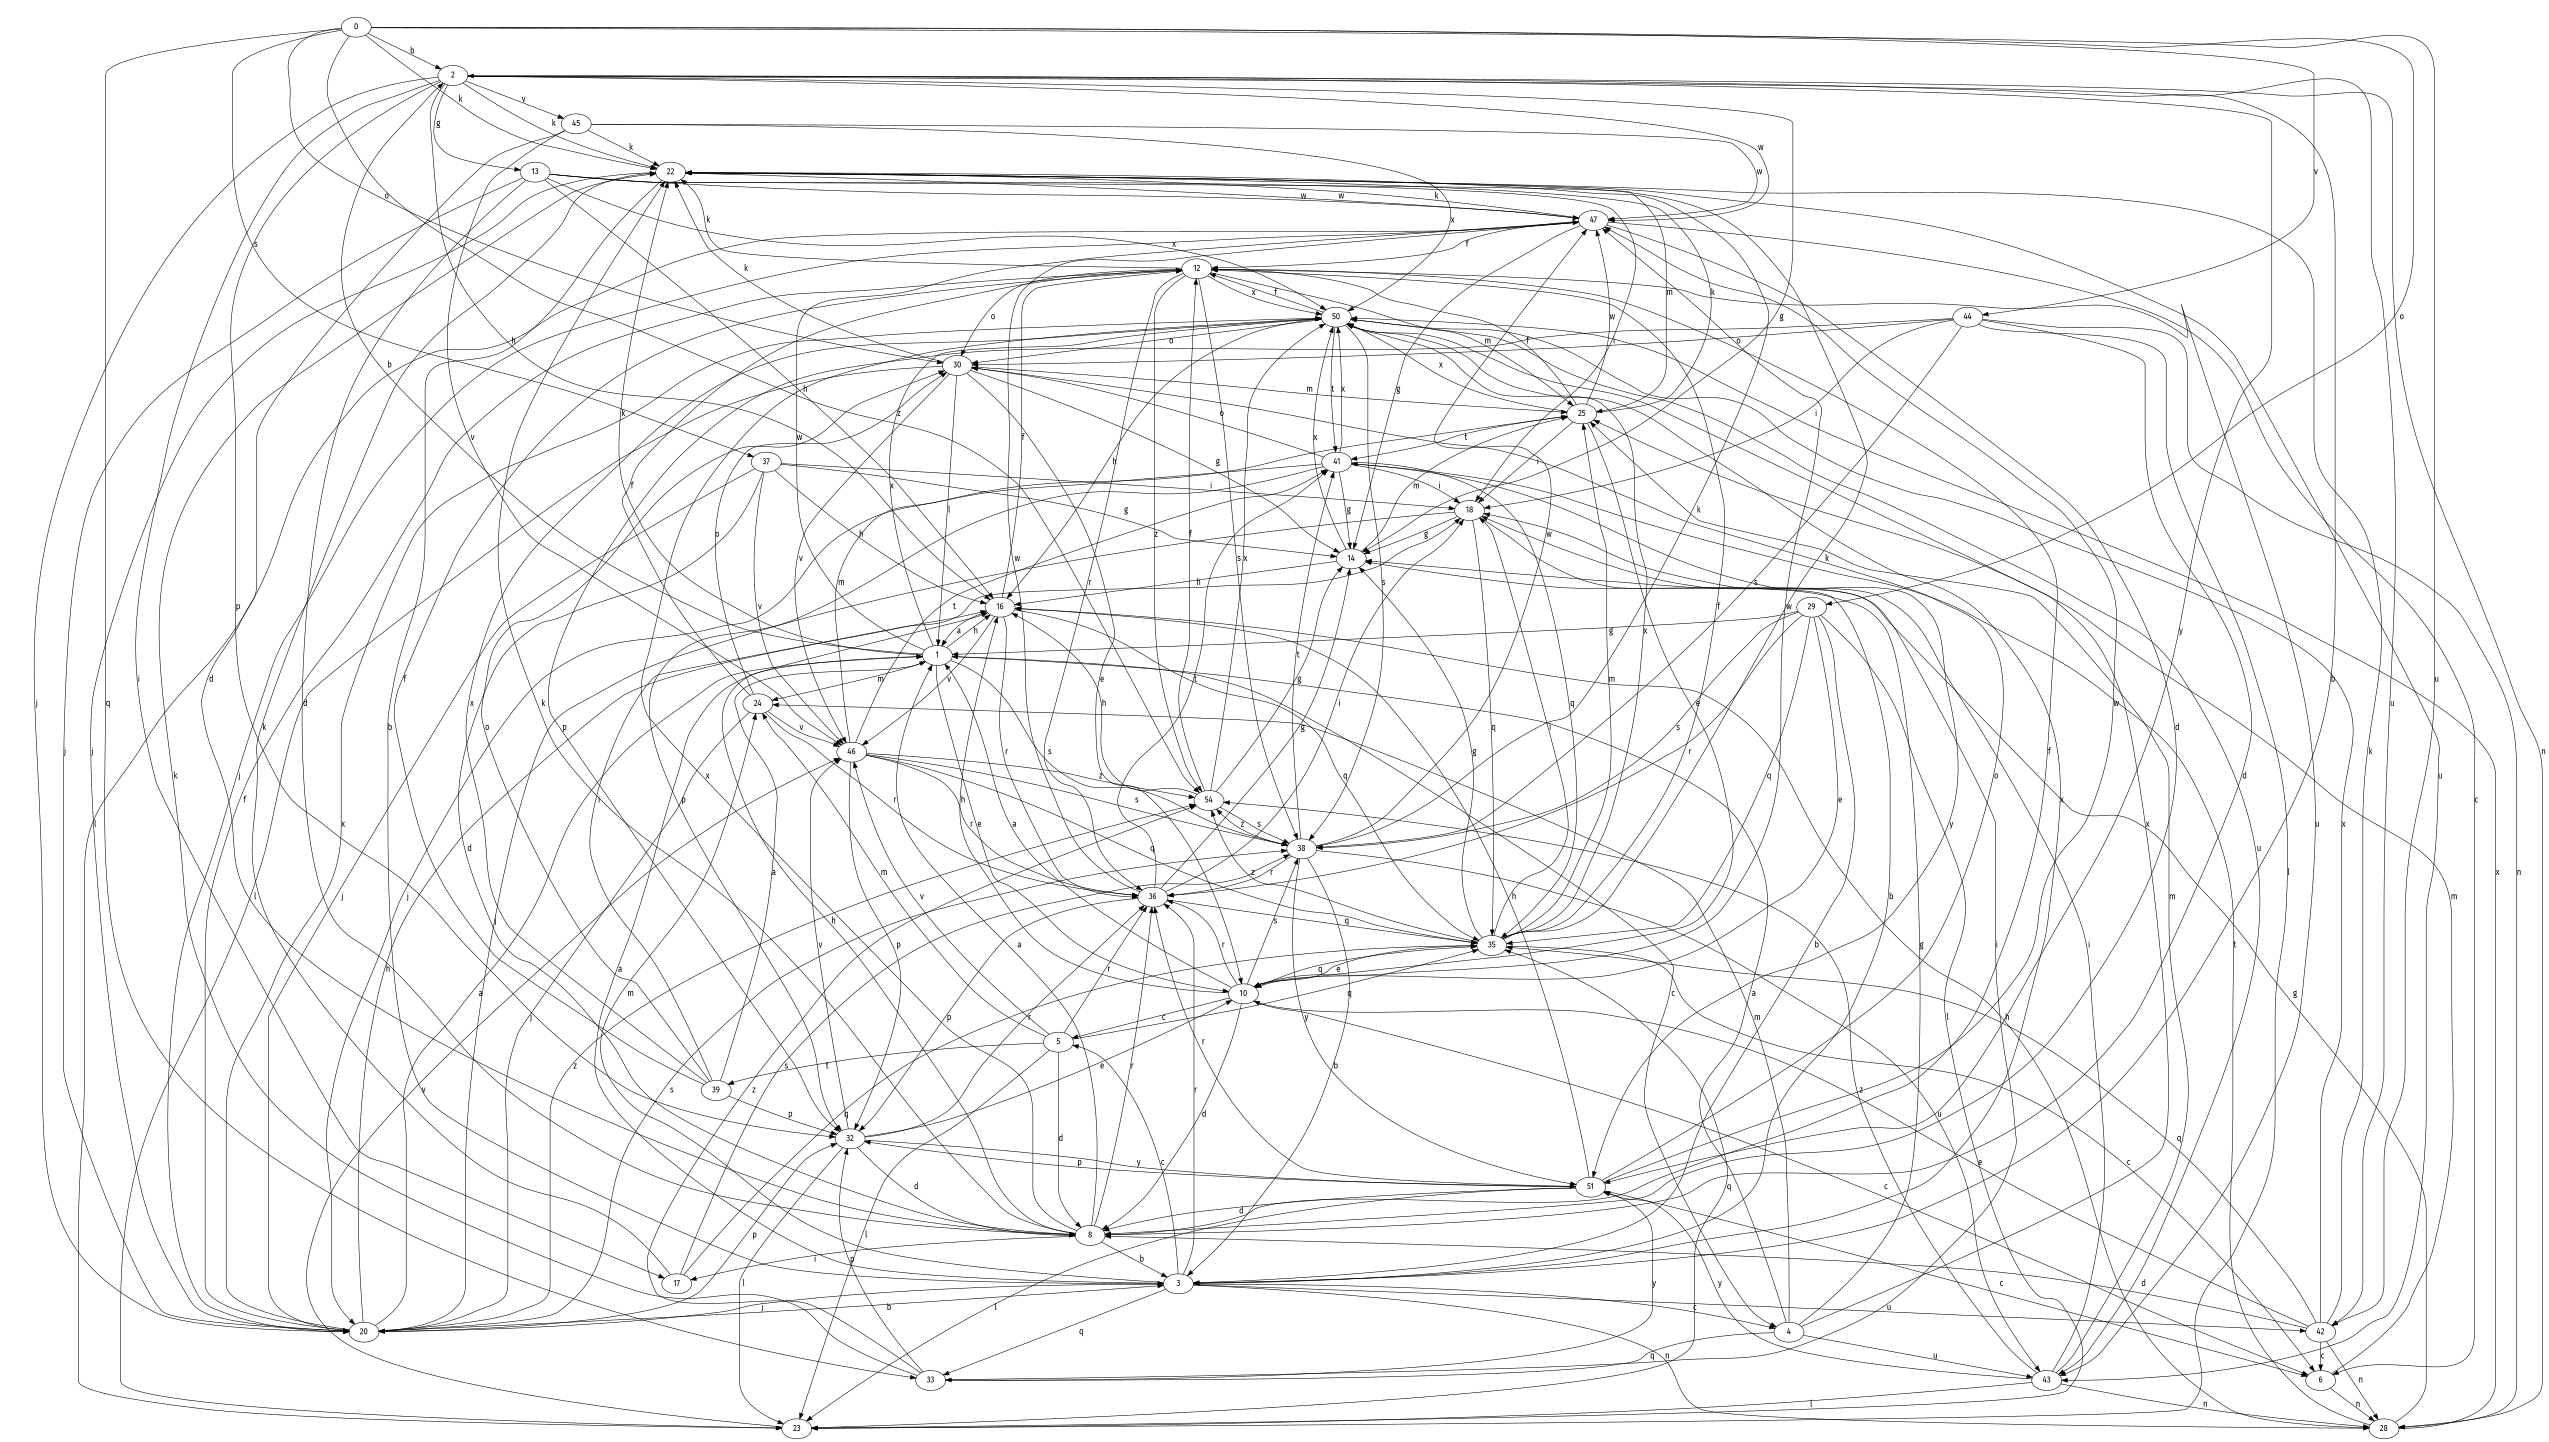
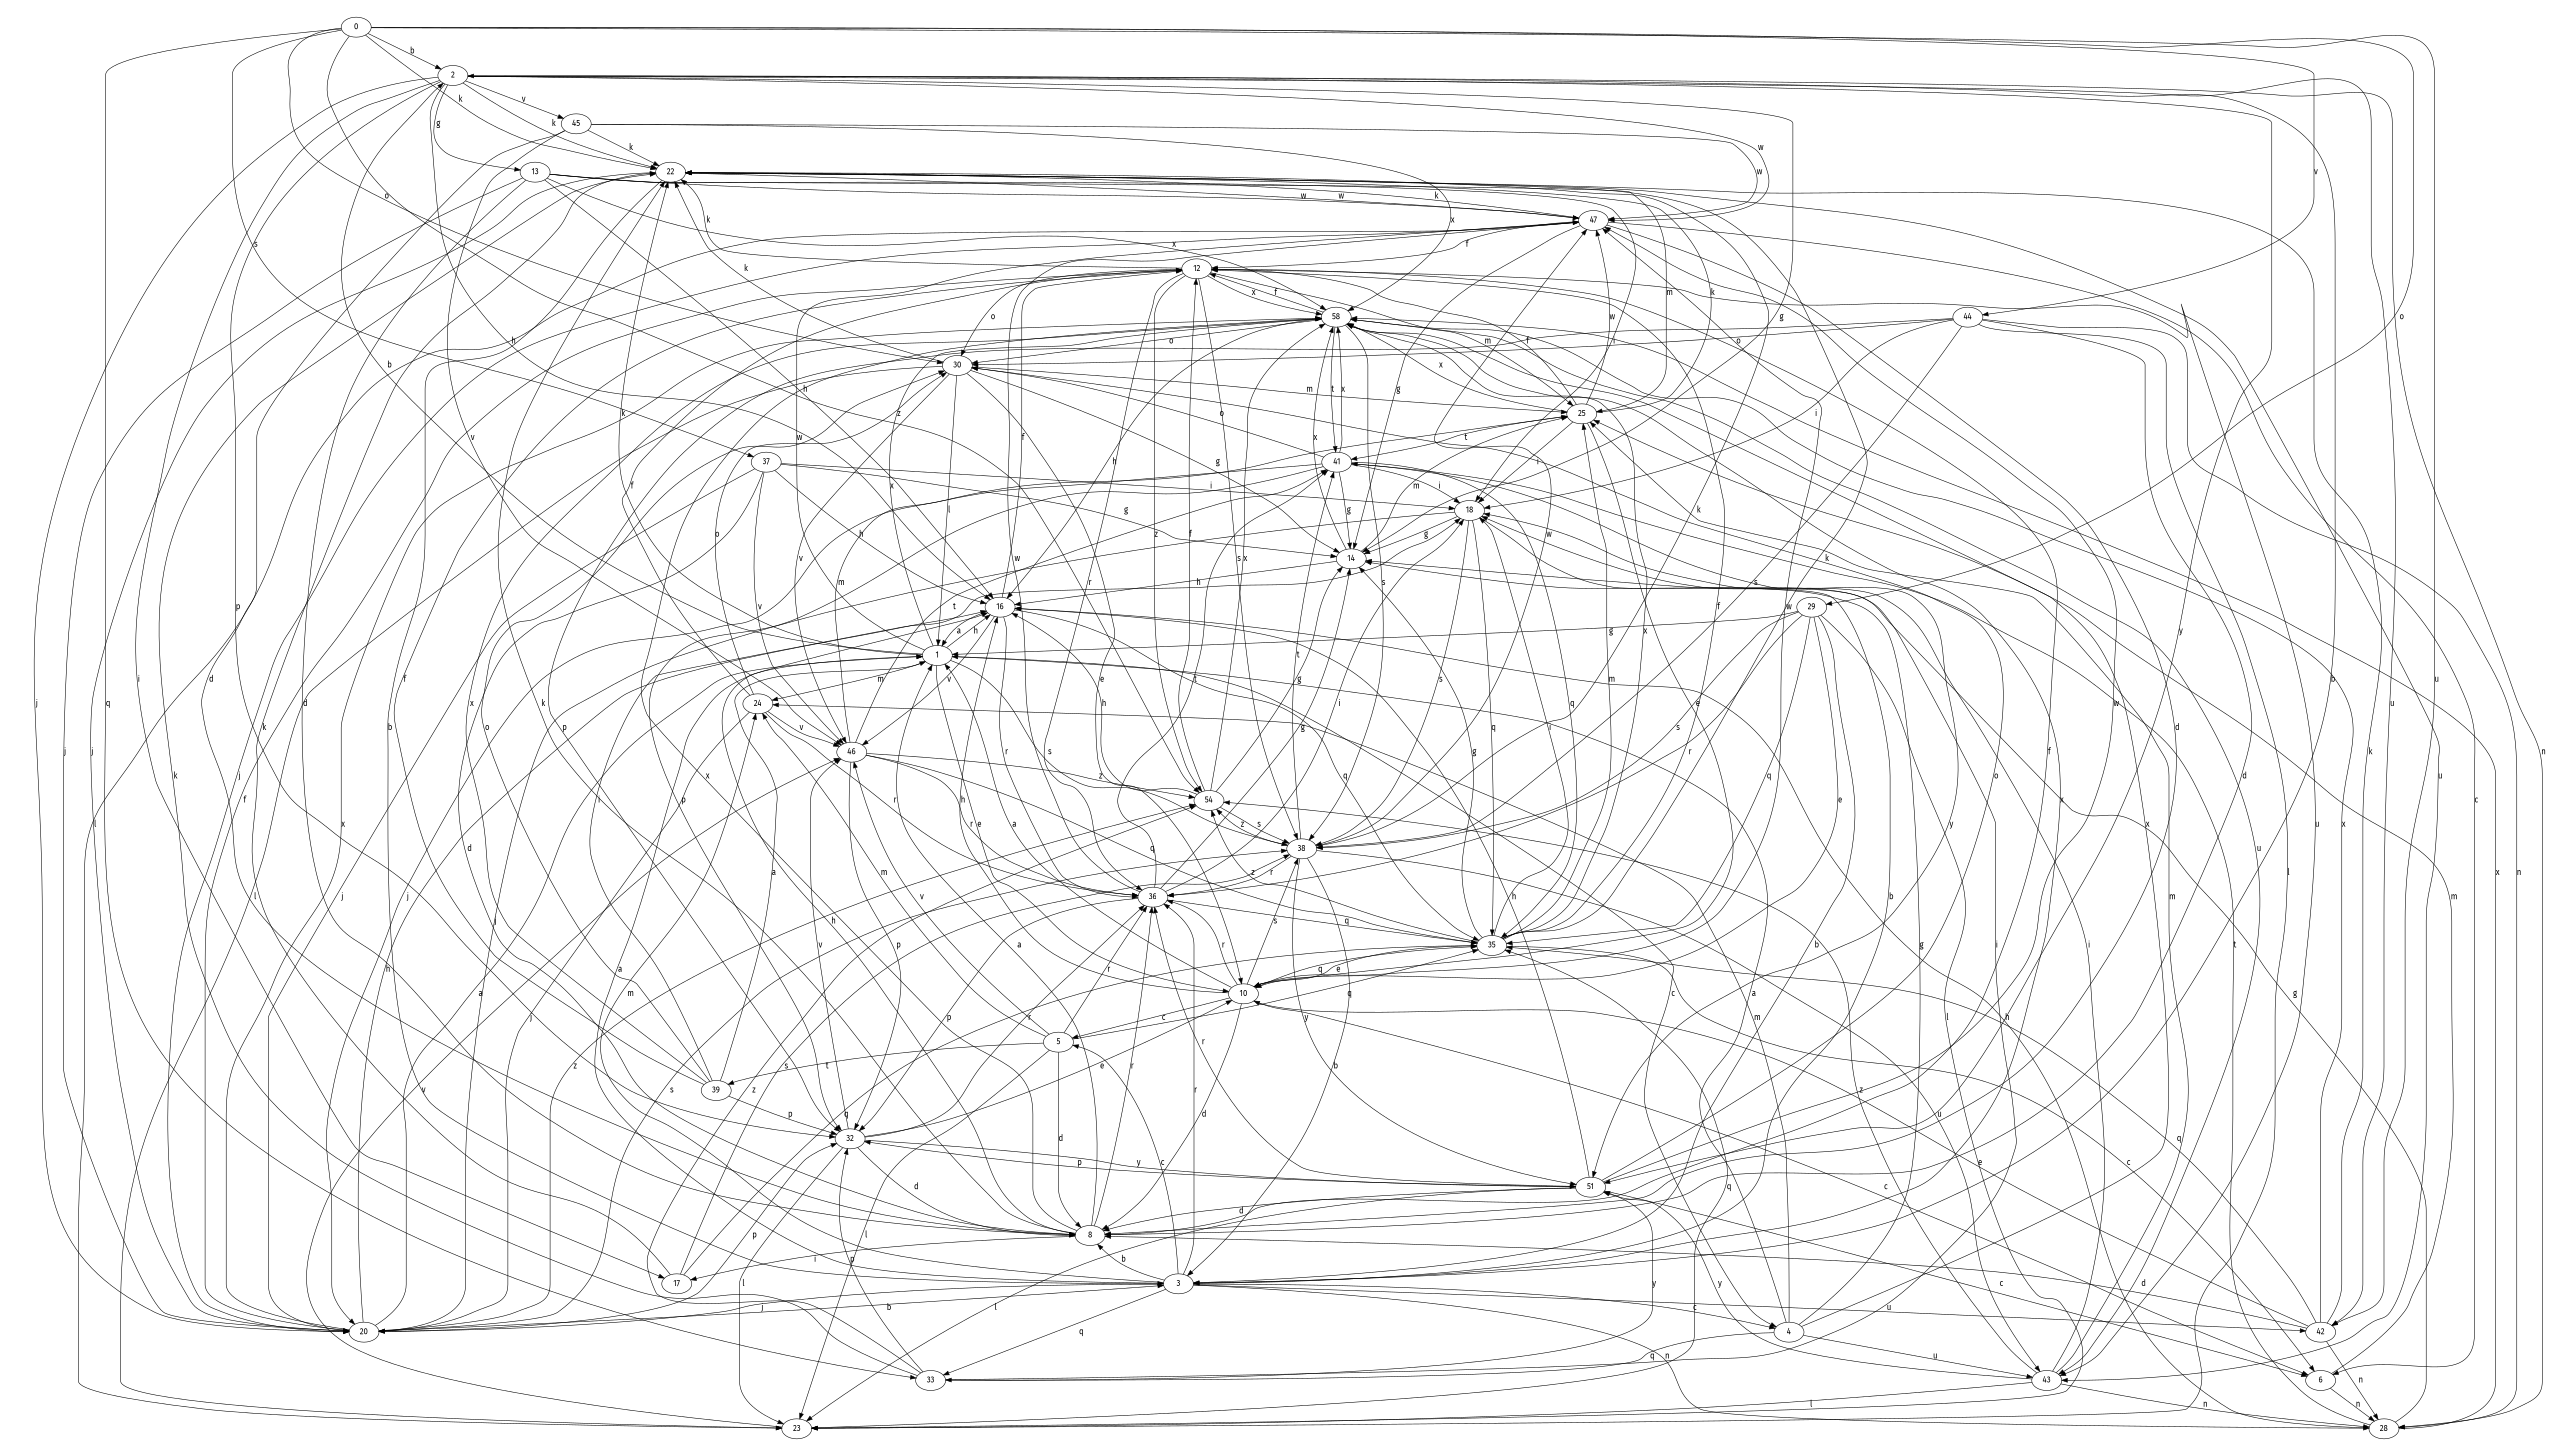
node "50": label "50" -> "58"
edge "46" -> "38": now "18" -> "38"
edge "8" -> "3": reversed
edge "42" -> "6": removed, label "c"
